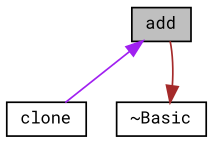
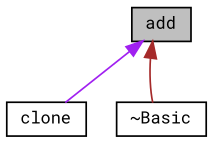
edge "add" -> "~Basic": reversed
